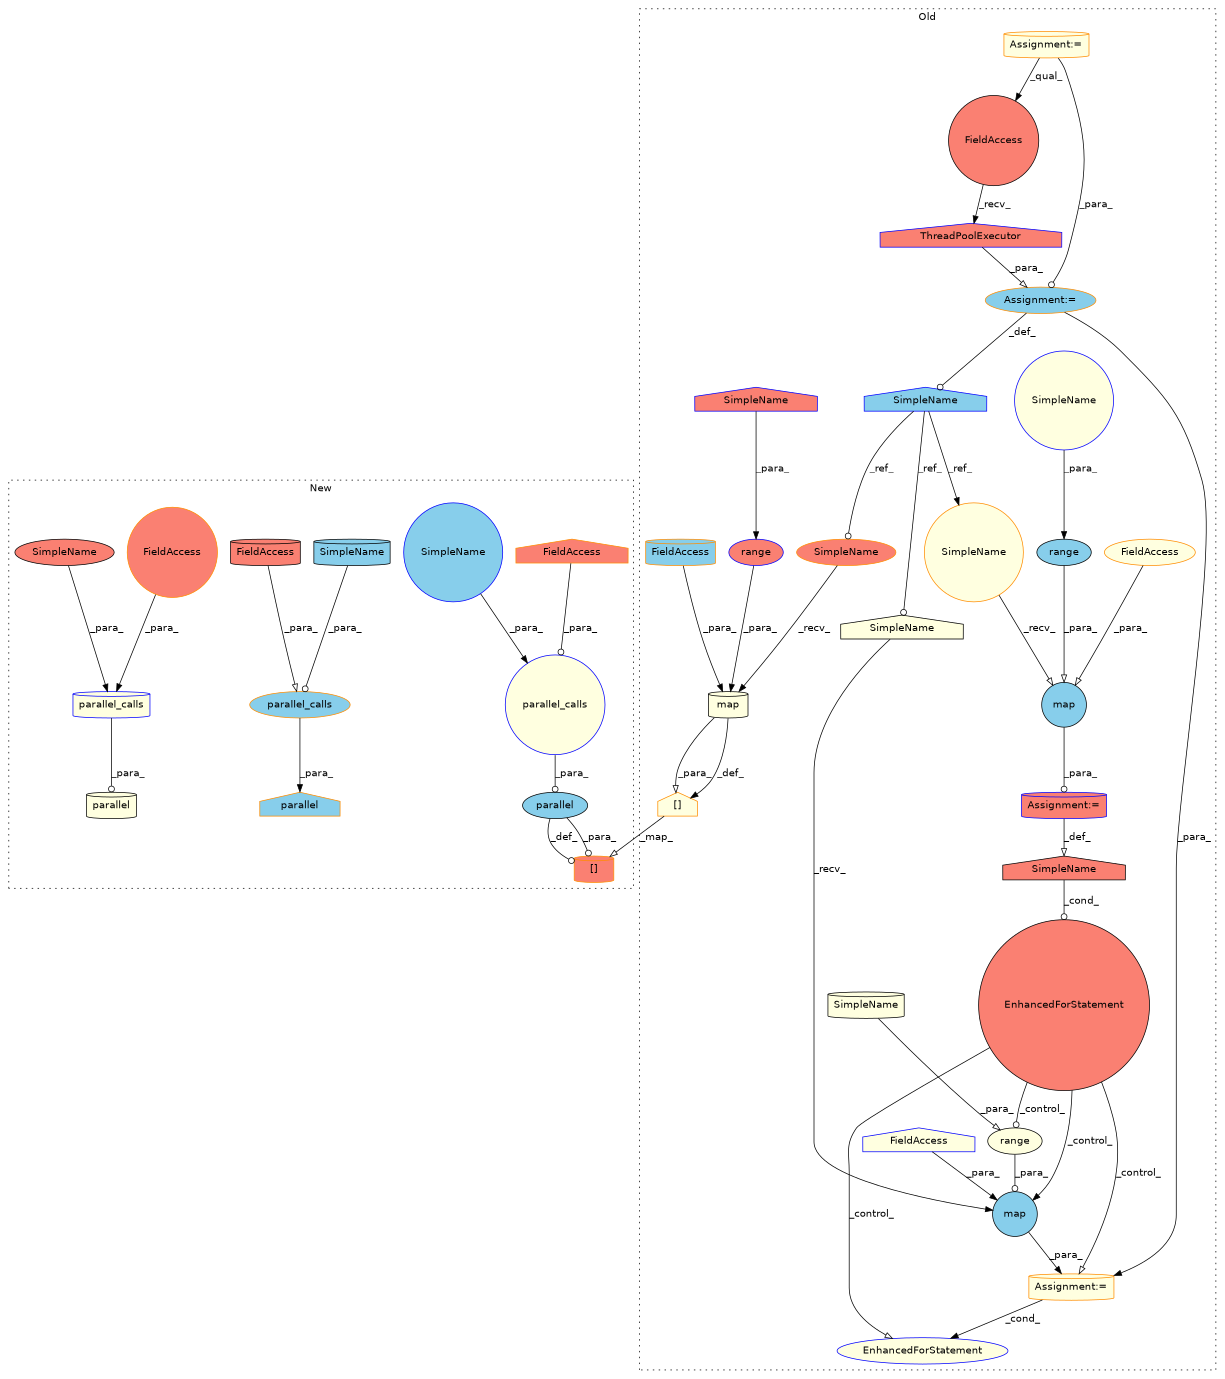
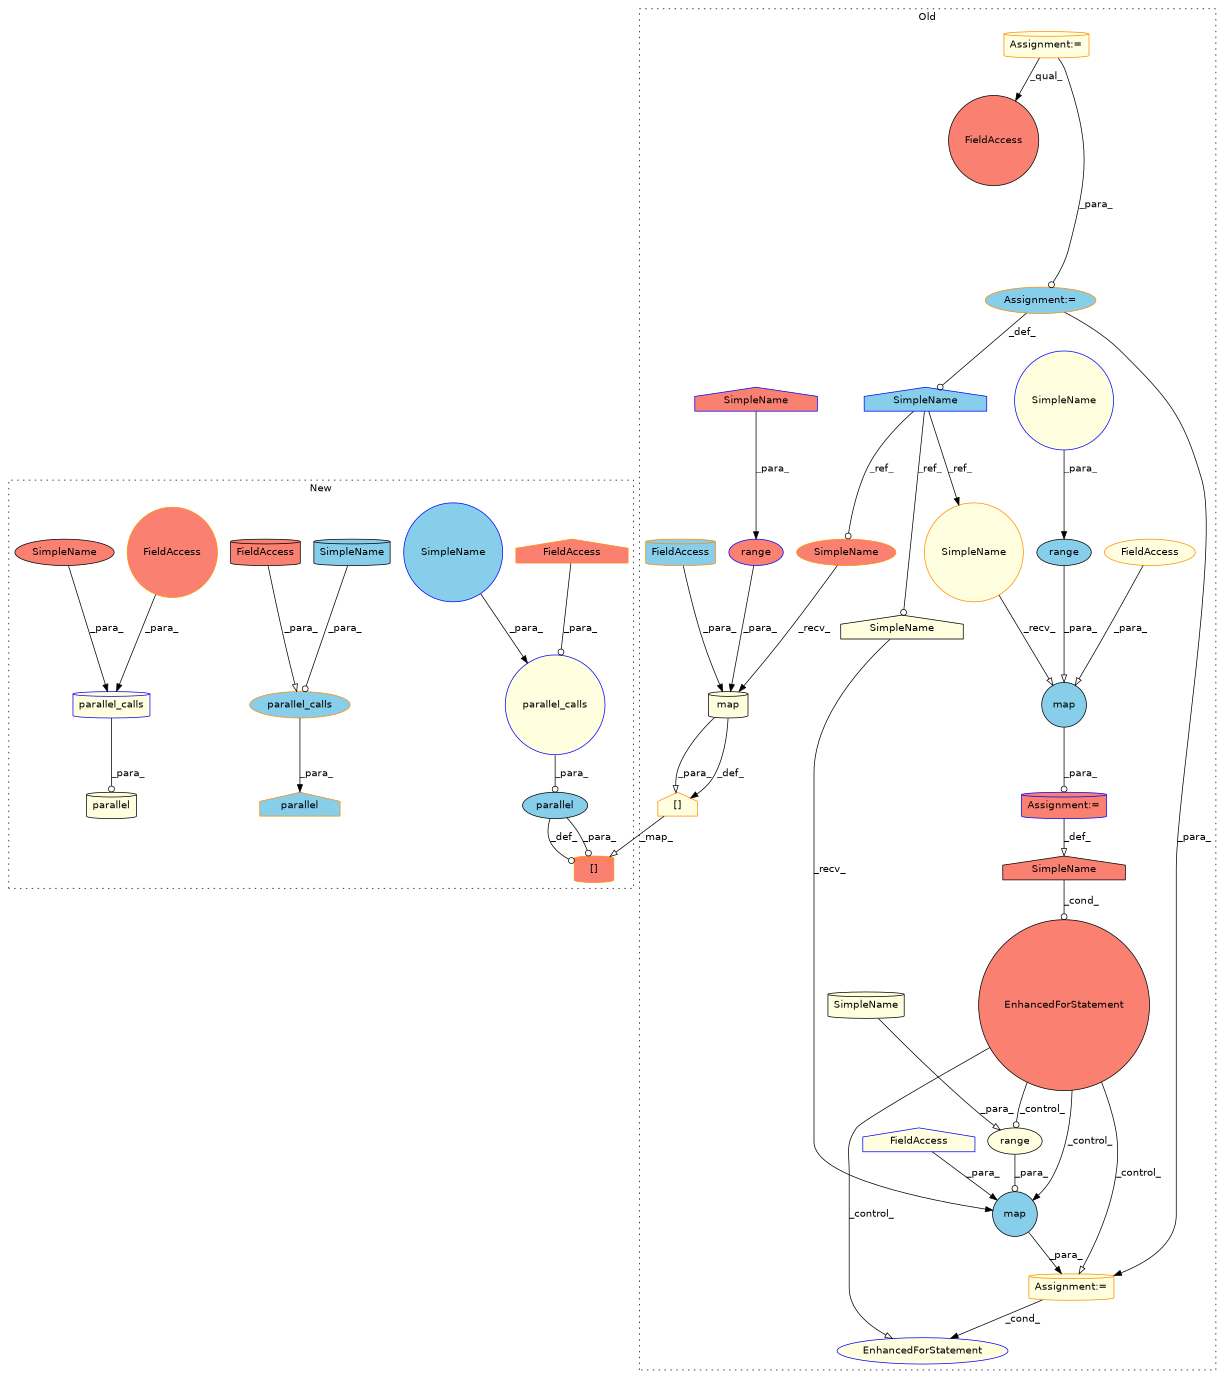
node "ThreadPoolExecutor": removed
